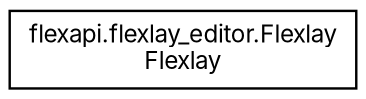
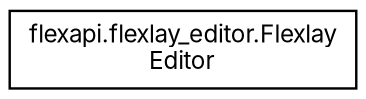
node "flexapi.flexlay_editor.Flexlay Flexlay": label "flexapi.flexlay_editor.Flexlay Flexlay" -> "flexapi.flexlay_editor.Flexlay Editor"
